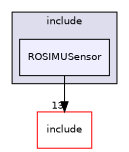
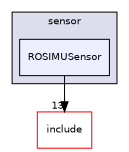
cluster "include": label "include" -> "sensor"
